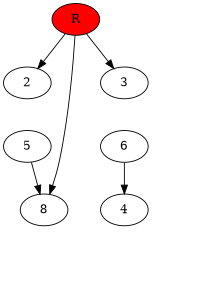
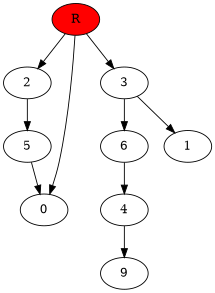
edge "2" -> "5": added
edge "3" -> "6": added
node "1": added
node "8": label "8" -> "0"
node "9": added
